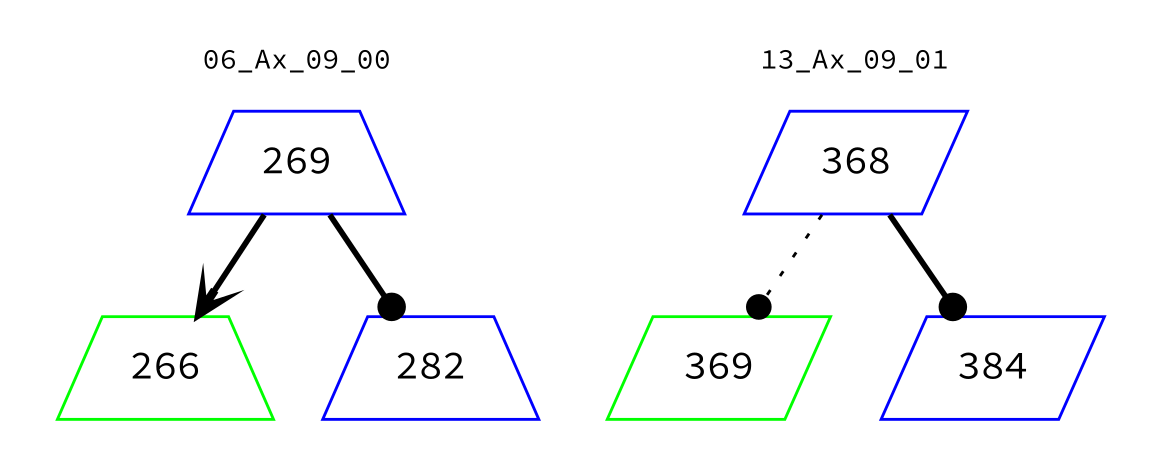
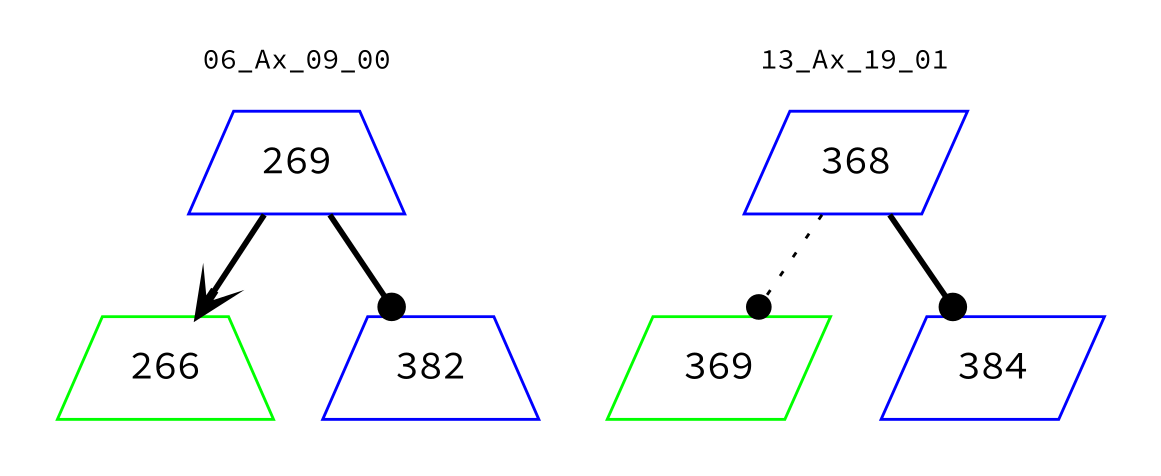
cluster "13_Ax_09_01": label "13_Ax_09_01" -> "13_Ax_19_01"
node "282": label "282" -> "382"
